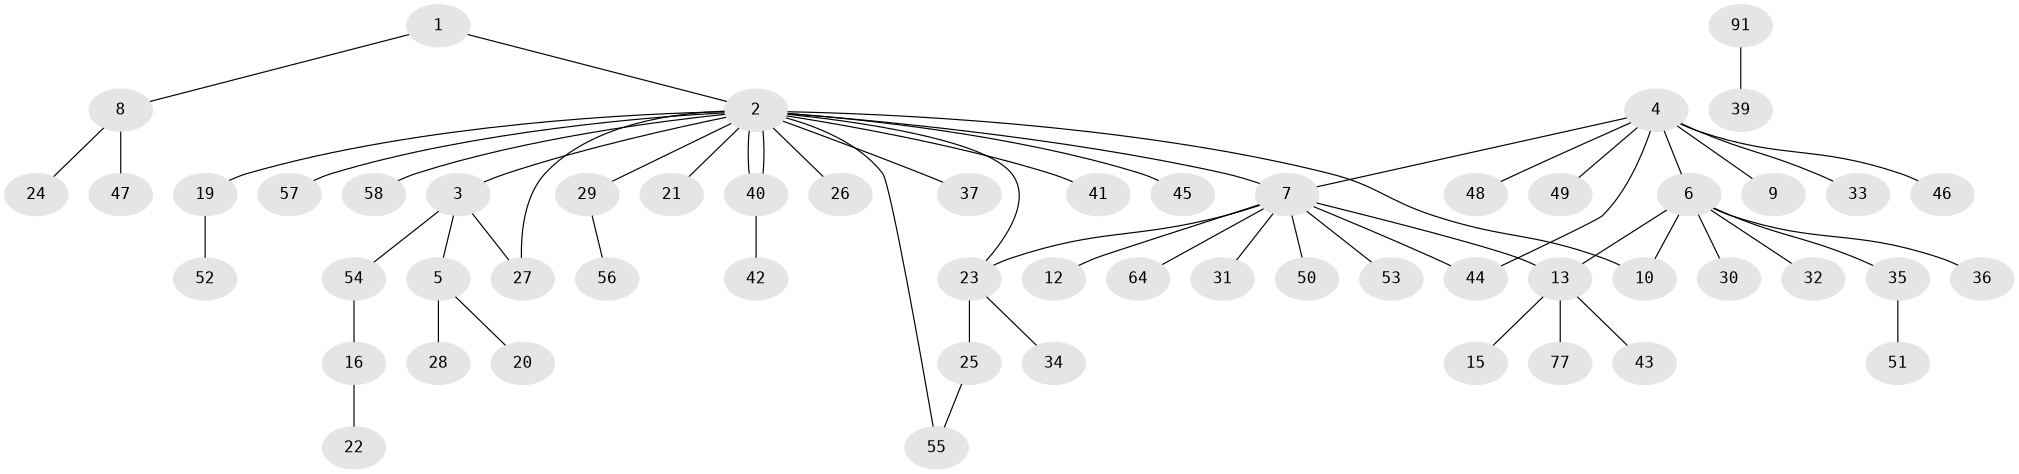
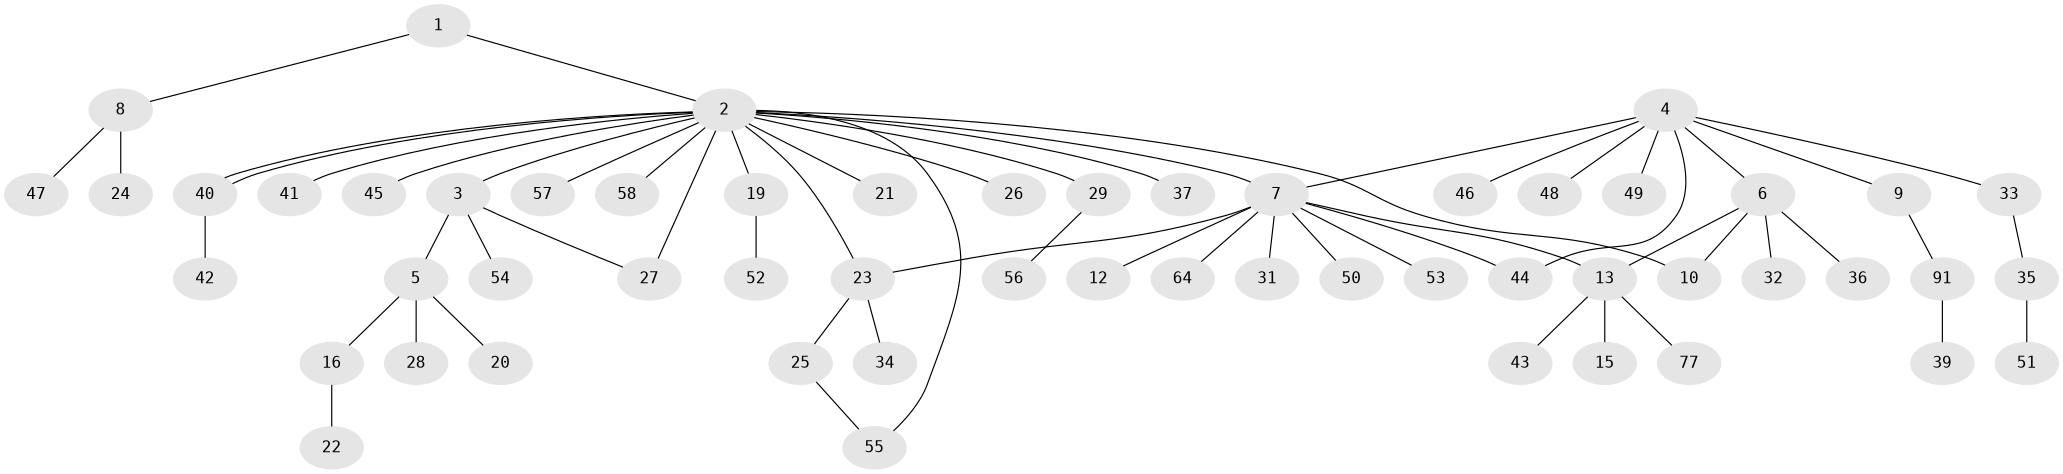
edge "9" -- "91": added
edge "6" -- "35": now "33" -- "35"
node "30": removed
edge "54" -- "16": now "5" -- "16"
